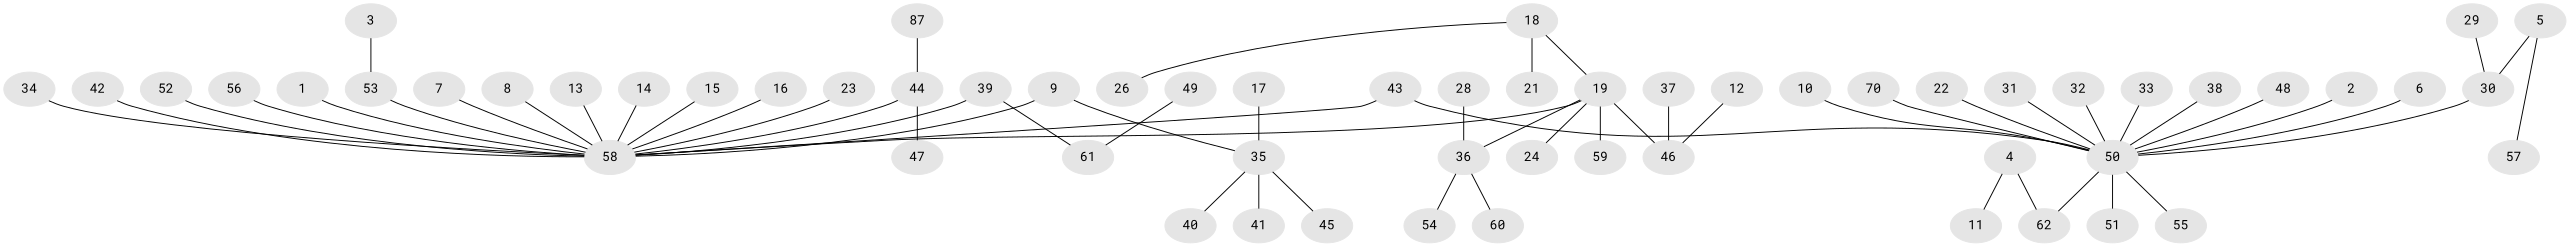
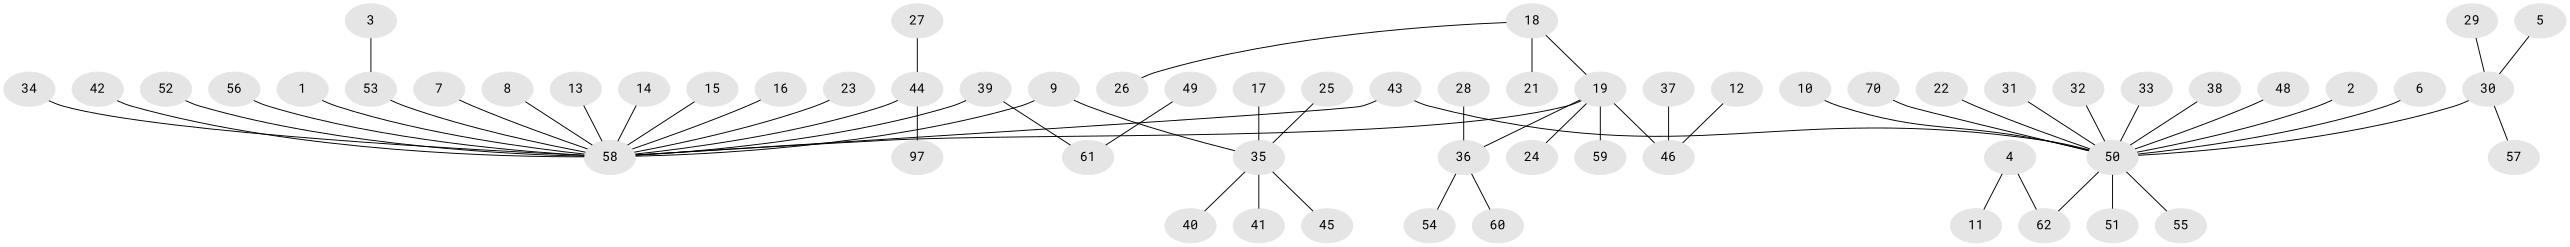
node "87": label "87" -> "27"
node "25": added
edge "5" -- "57": now "30" -- "57"
node "47": label "47" -> "97"
